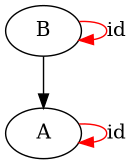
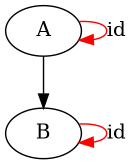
edge "B" -> "A": reversed
